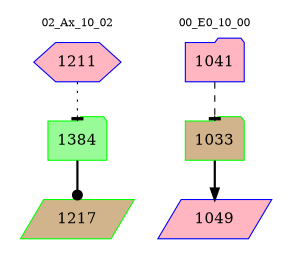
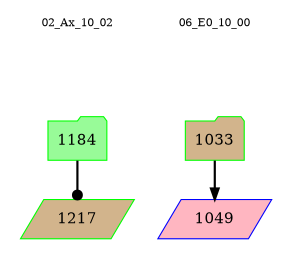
cluster "00_E0_10_00": label "00_E0_10_00" -> "06_E0_10_00"
node "1211": removed
node "1041": removed
node "1384": label "1384" -> "1184"
